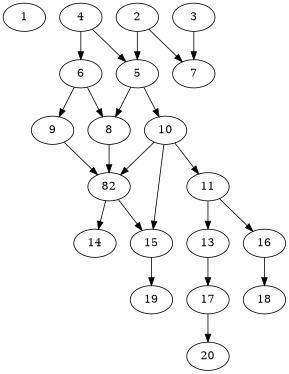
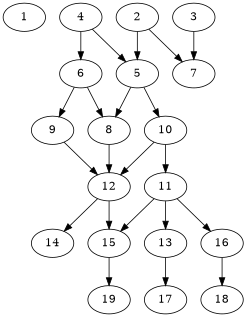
edge "10" -> "15": now "11" -> "15"
node "82": label "82" -> "12"
node "20": removed
